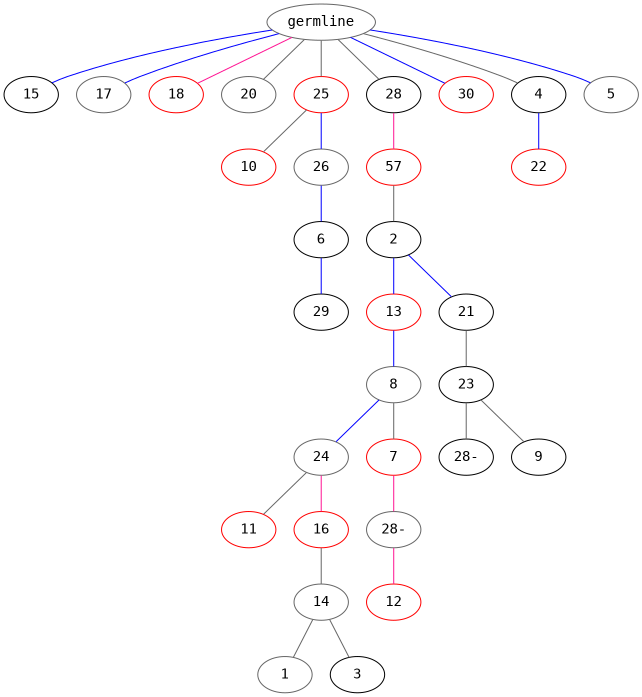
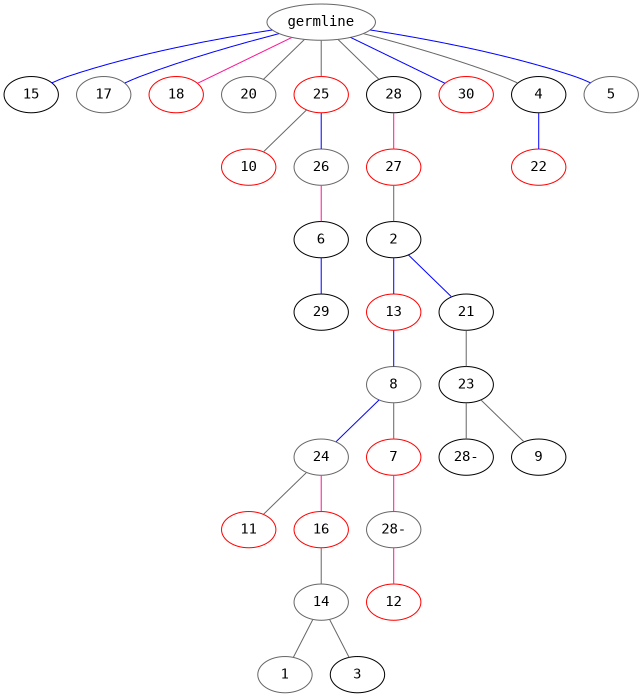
node "57": label "57" -> "27"
edge "26" -- "6": color blue -> deeppink
